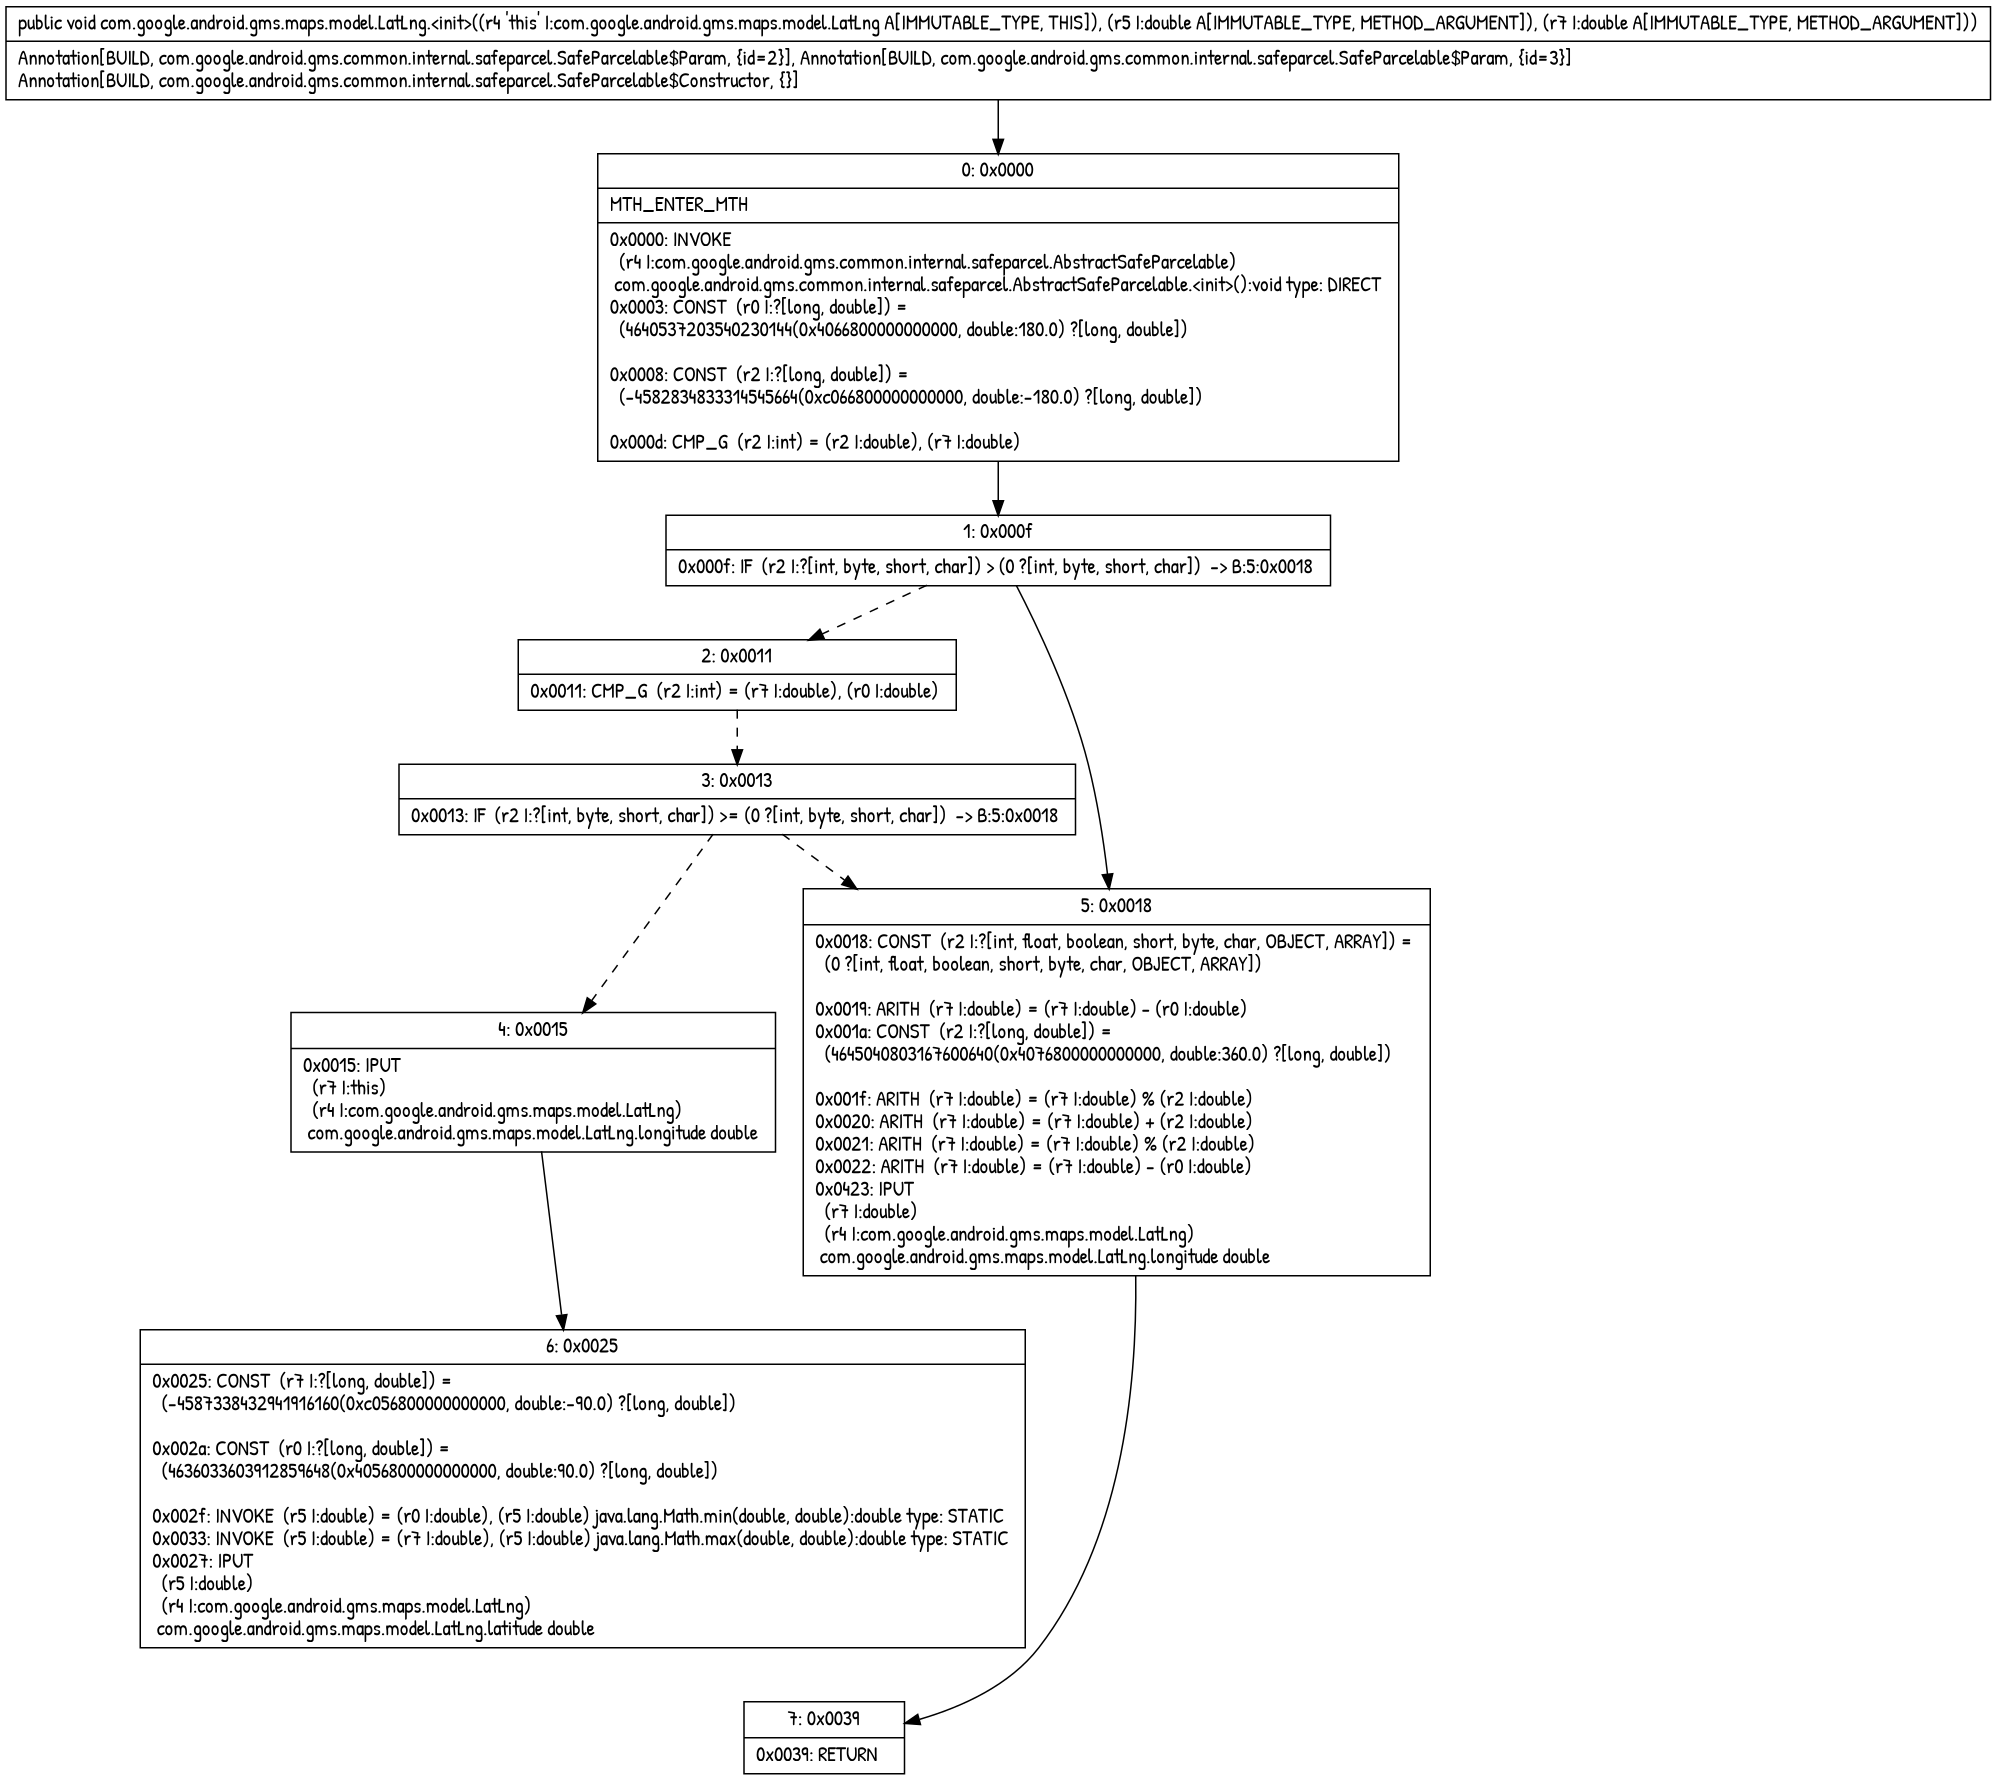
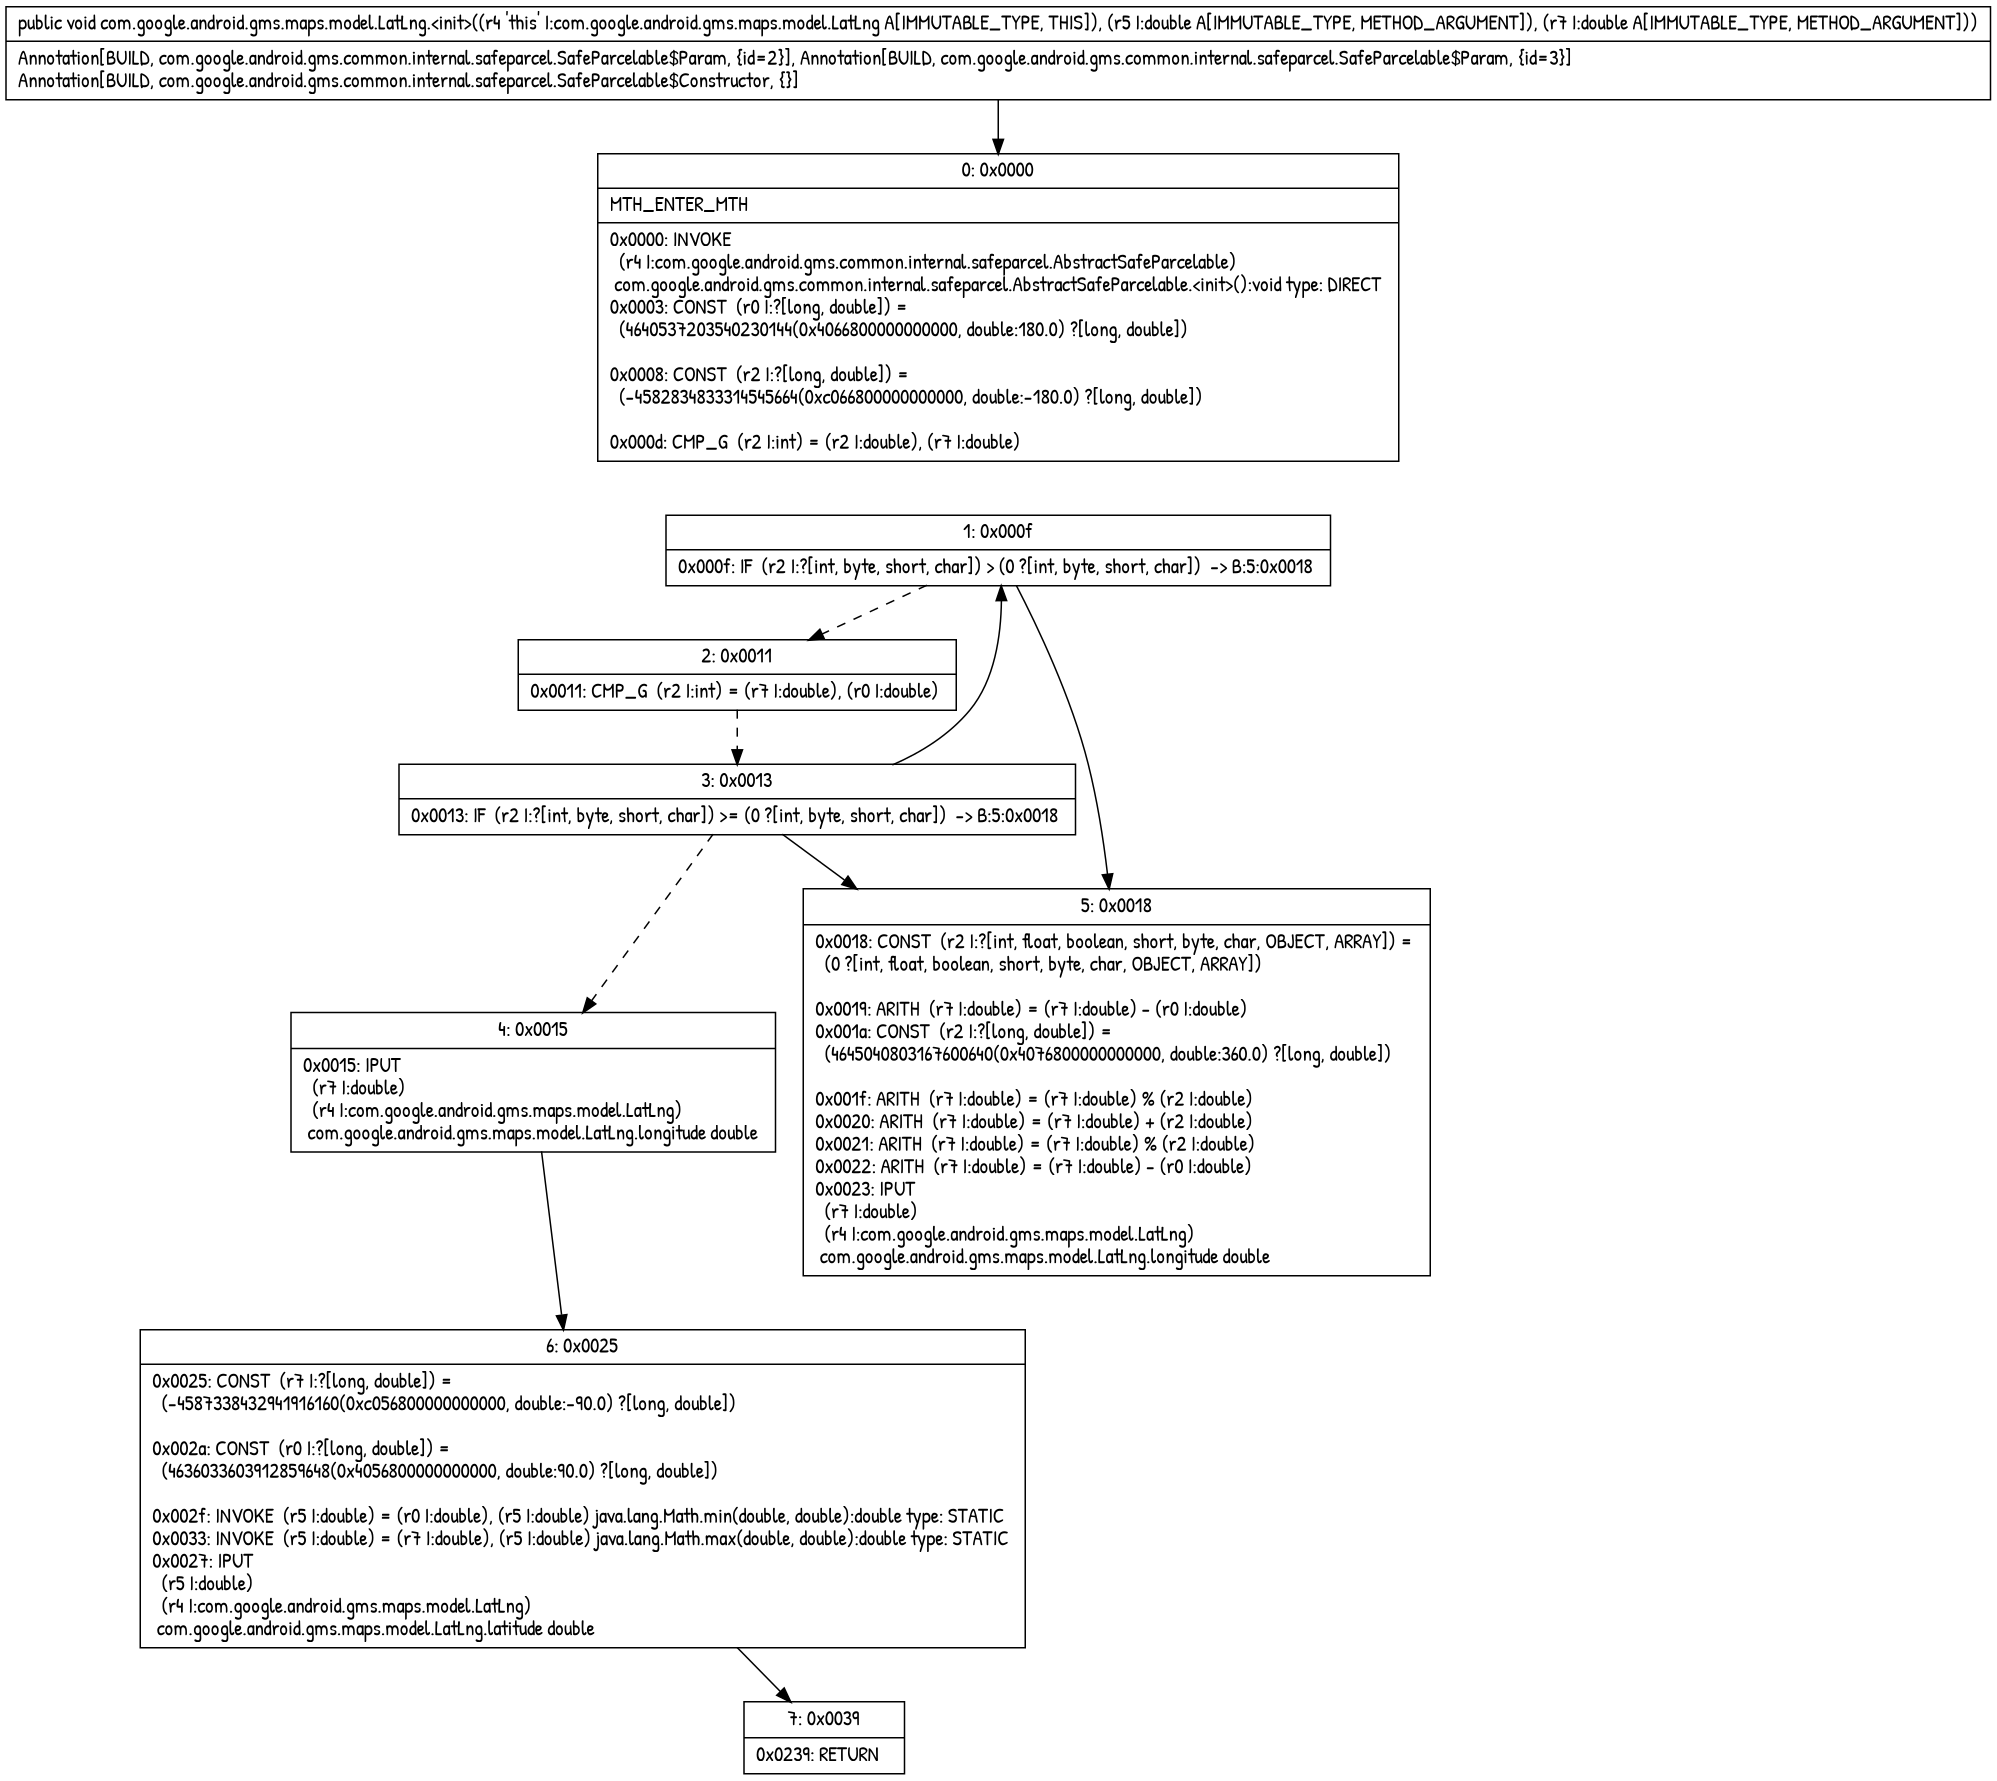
edge "0: 0x0000" -> "1: 0x000f": now "3: 0x0013" -> "1: 0x000f"
edge "3: 0x0013" -> "5: 0x0018": style dashed -> solid
node "4: 0x0015": text "(r7 I:this)" -> "(r7 I:double)"
node "5: 0x0018": text "0x0423: IPUT" -> "0x0023: IPUT"
edge "5: 0x0018" -> "7: 0x0039": now "6: 0x0025" -> "7: 0x0039"
node "7: 0x0039": text "0x0039: RETURN" -> "0x0239: RETURN"
